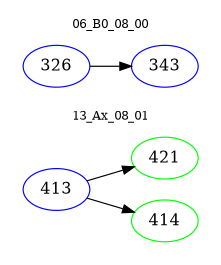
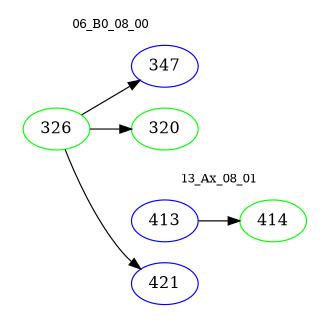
node "326": color blue -> green
node "343": label "343" -> "347"
node "320": added
node "421": color green -> blue
edge "413" -> "421": now "326" -> "421"
